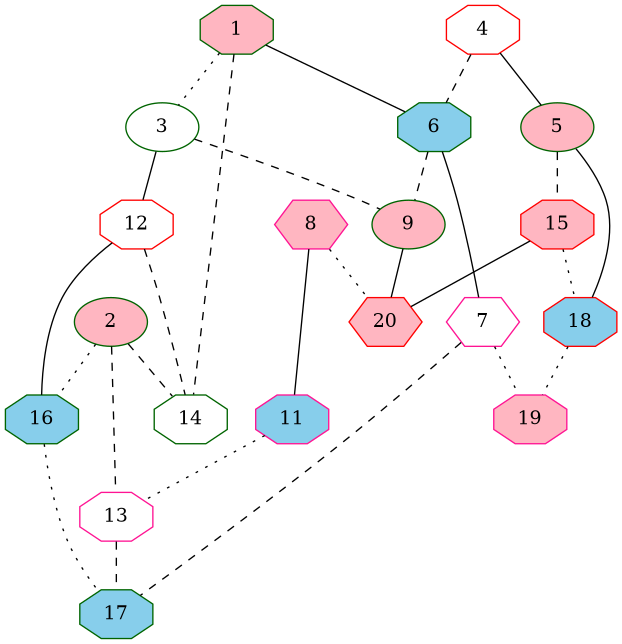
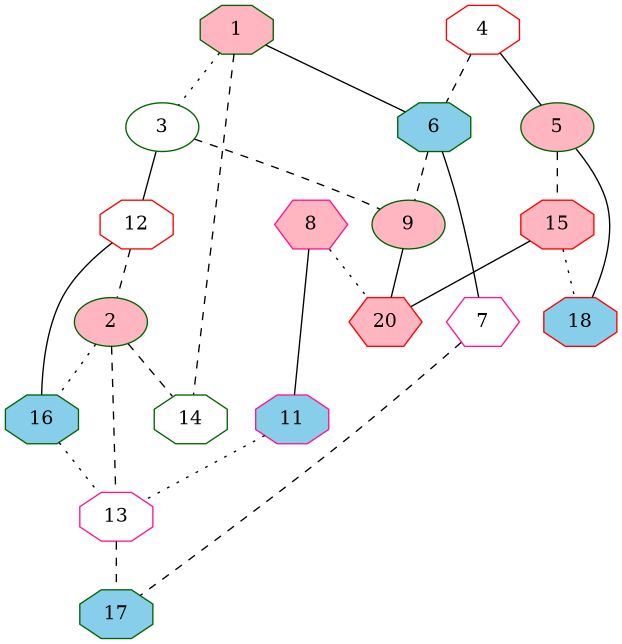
edge "12" -- "14": now "12" -- "2"
node "19": removed
edge "16" -- "17": now "16" -- "13"
